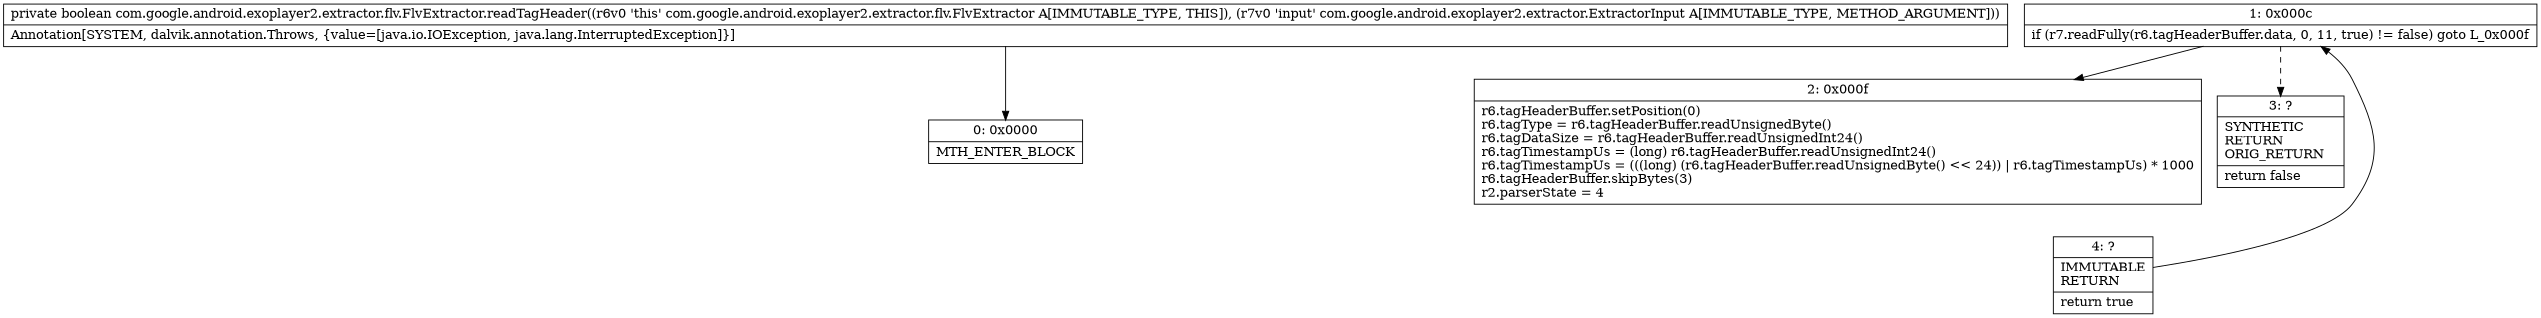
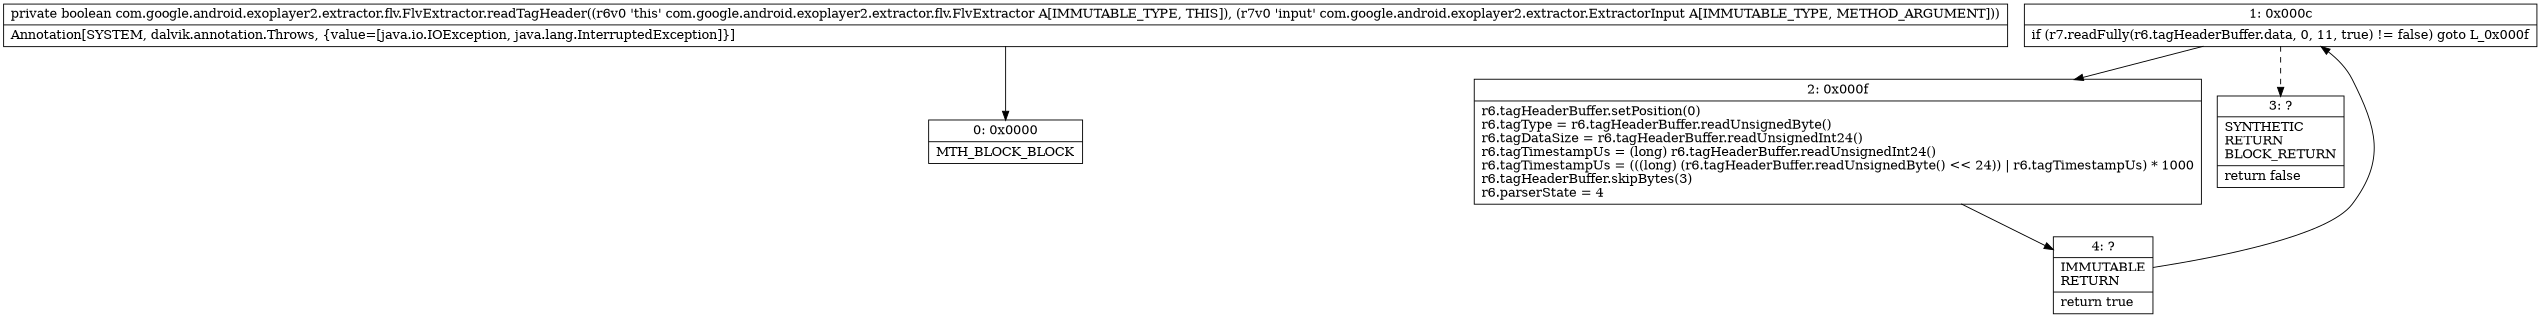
node "0: 0x0000": text "MTH_ENTER_BLOCK" -> "MTH_BLOCK_BLOCK"
node "3: ?": text "ORIG_RETURN" -> "BLOCK_RETURN"
node "2: 0x000f": text "r2.parserState = 4" -> "r6.parserState = 4"
edge "2: 0x000f" -> "4: ?": added
